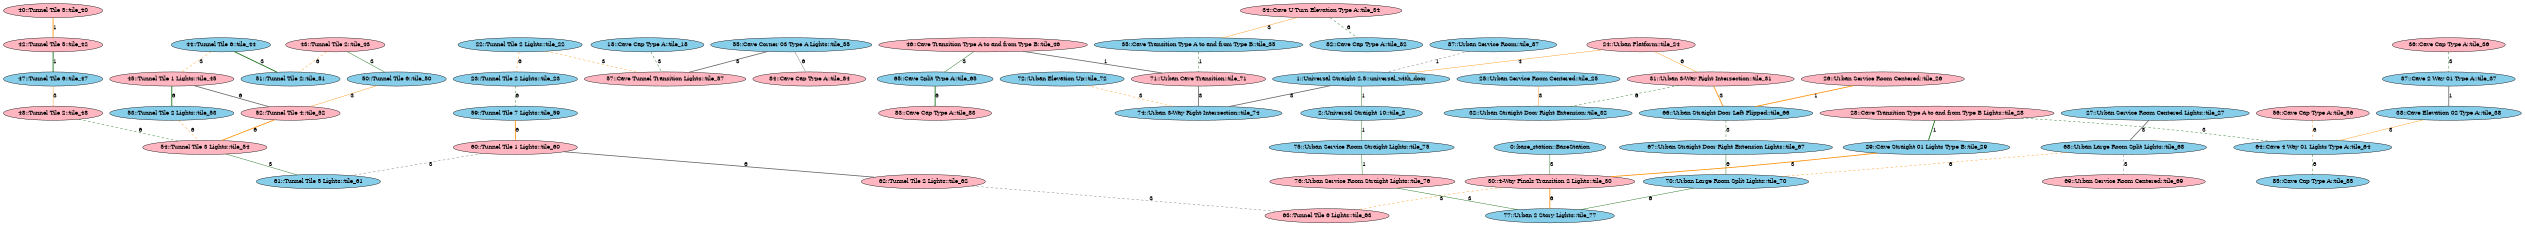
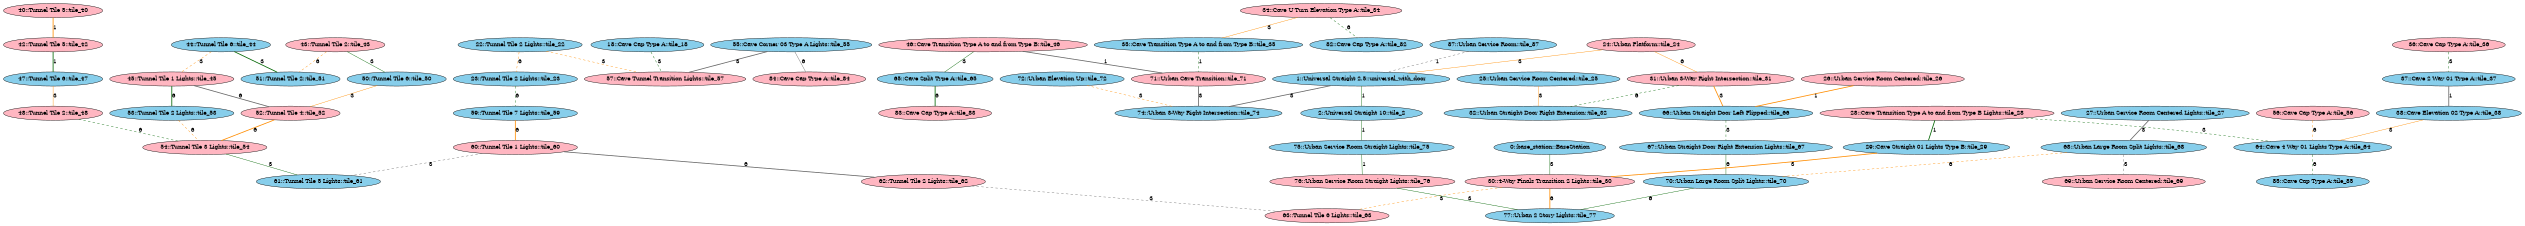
edge "24::Urban Platform::tile_24" -- "1::Universal Straight 2.5::universal_with_door": label "4" -> "3"
